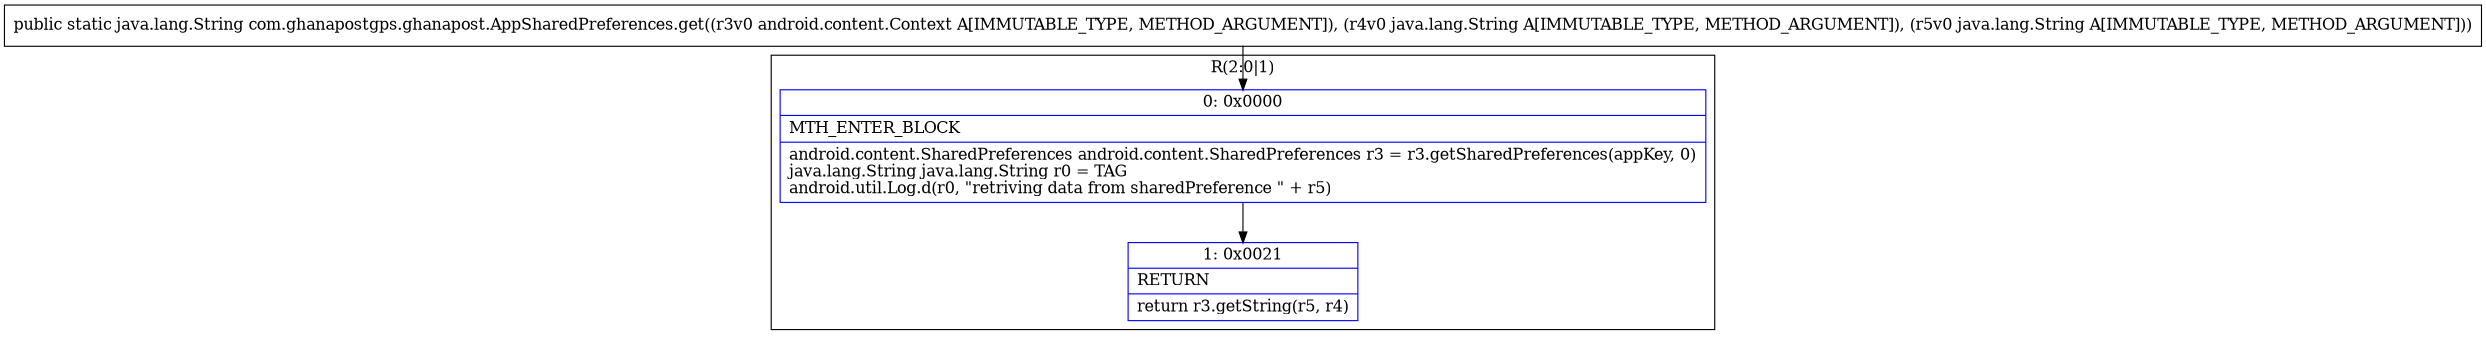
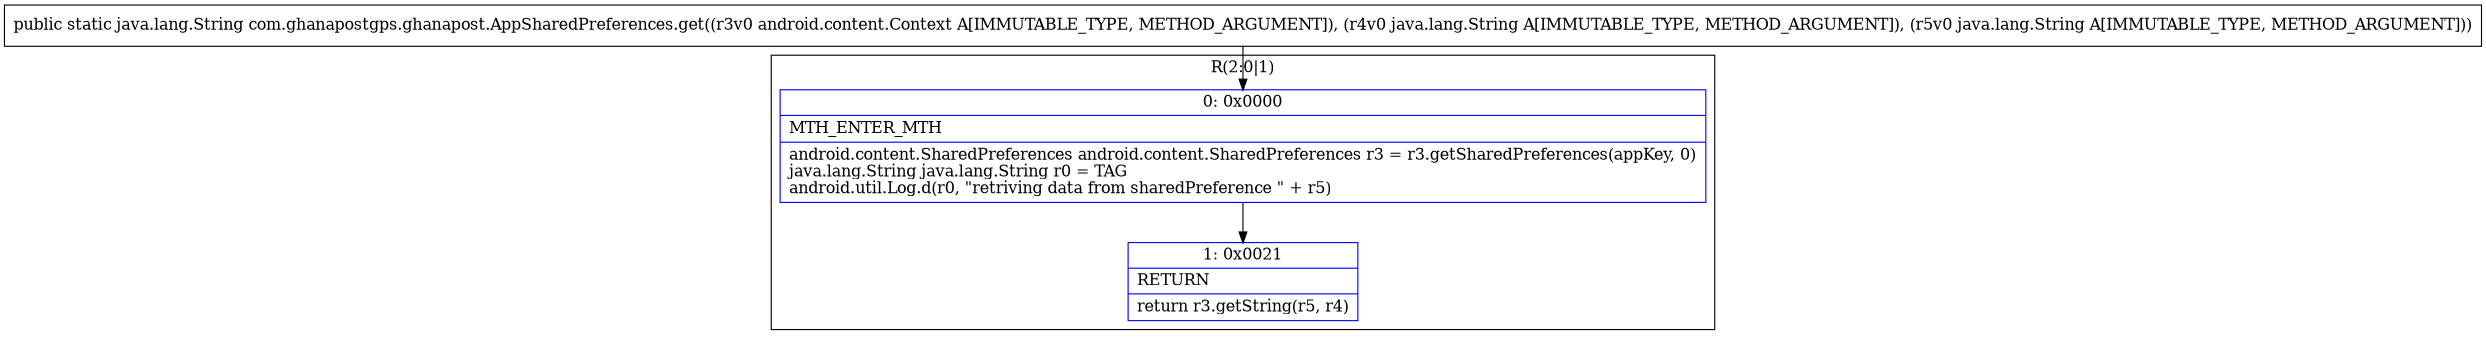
node "0: 0x0000": text "MTH_ENTER_BLOCK" -> "MTH_ENTER_MTH"
